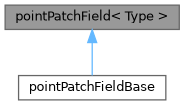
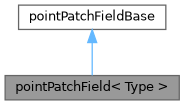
edge "pointPatchFieldBase" -> "pointPatchField< Type >": reversed
